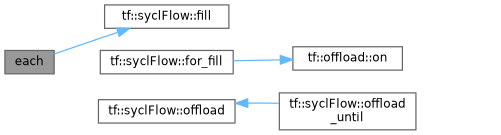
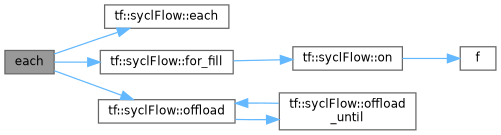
node "tf::syclFlow::fill": label "tf::syclFlow::fill" -> "tf::syclFlow::each"
node "tf::offload::on": label "tf::offload::on" -> "tf::syclFlow::on"
node "f": added
edge "each" -> "tf::syclFlow::for_fill": added
edge "each" -> "tf::syclFlow::offload": added
edge "tf::syclFlow::offload" -> "tf::syclFlow::offload _until": added
